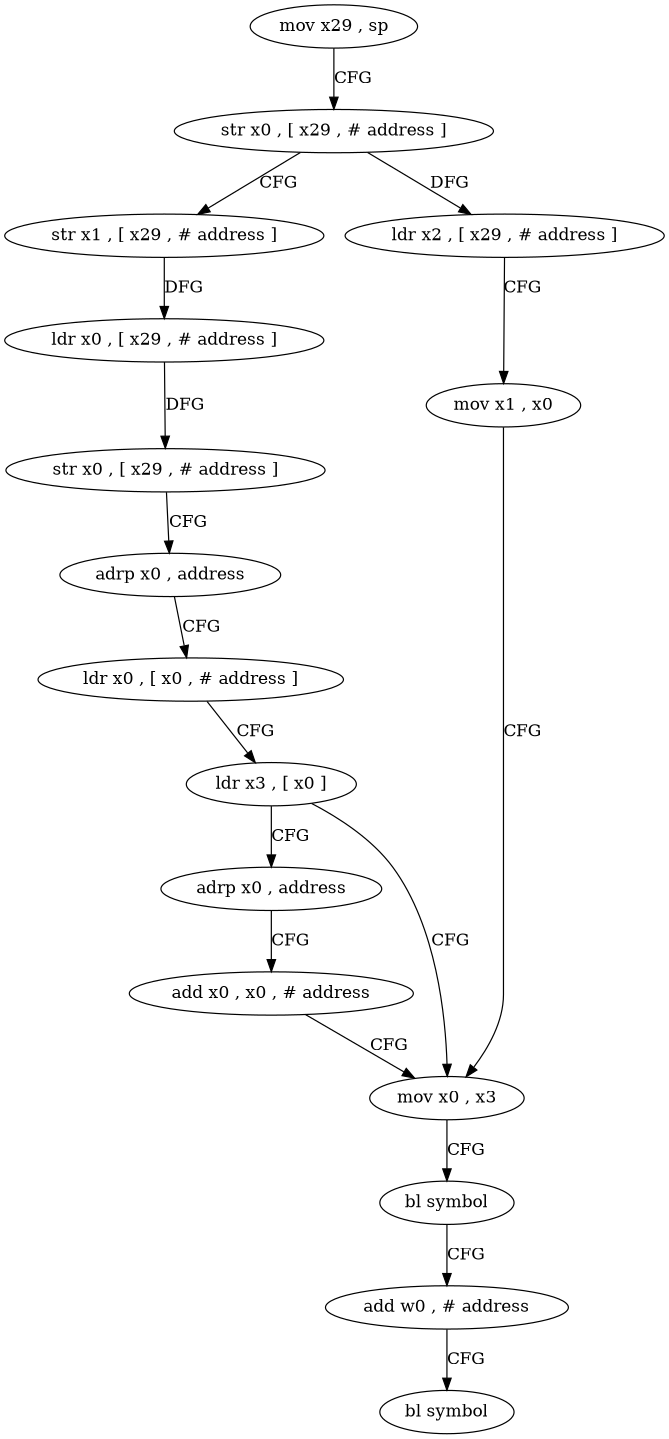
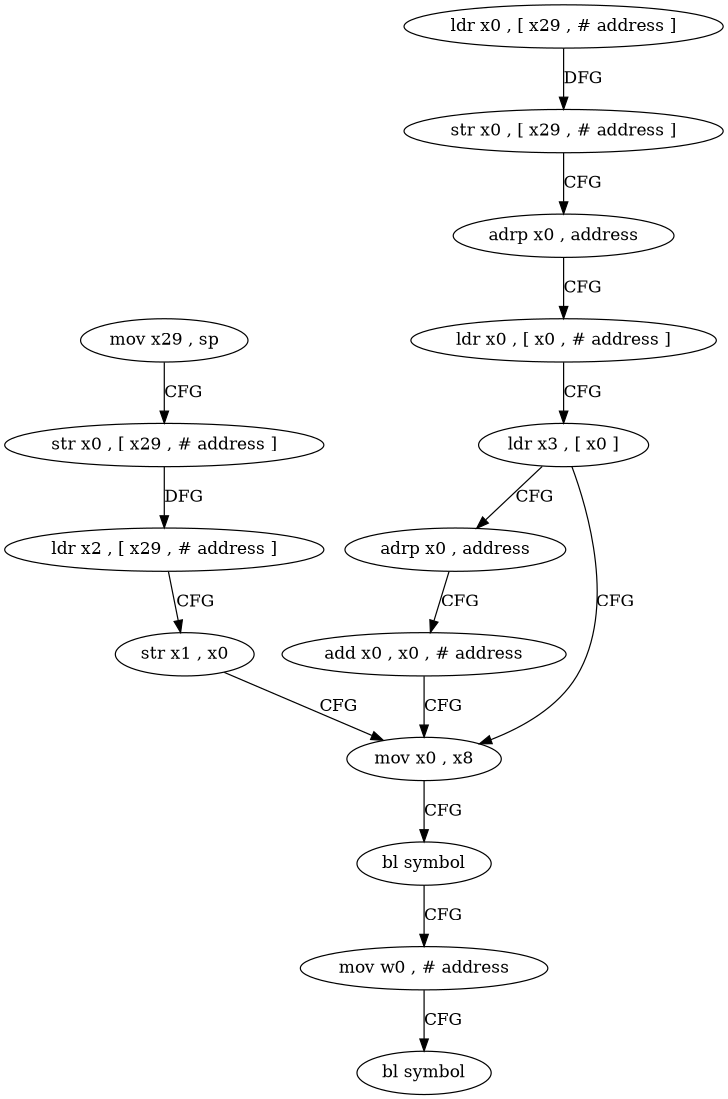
node "str x1 , [ x29 , # address ]": removed
node "mov x1 , x0": label "mov x1 , x0" -> "str x1 , x0"
node "mov x0 , x3": label "mov x0 , x3" -> "mov x0 , x8"
node "add w0 , # address": label "add w0 , # address" -> "mov w0 , # address"
